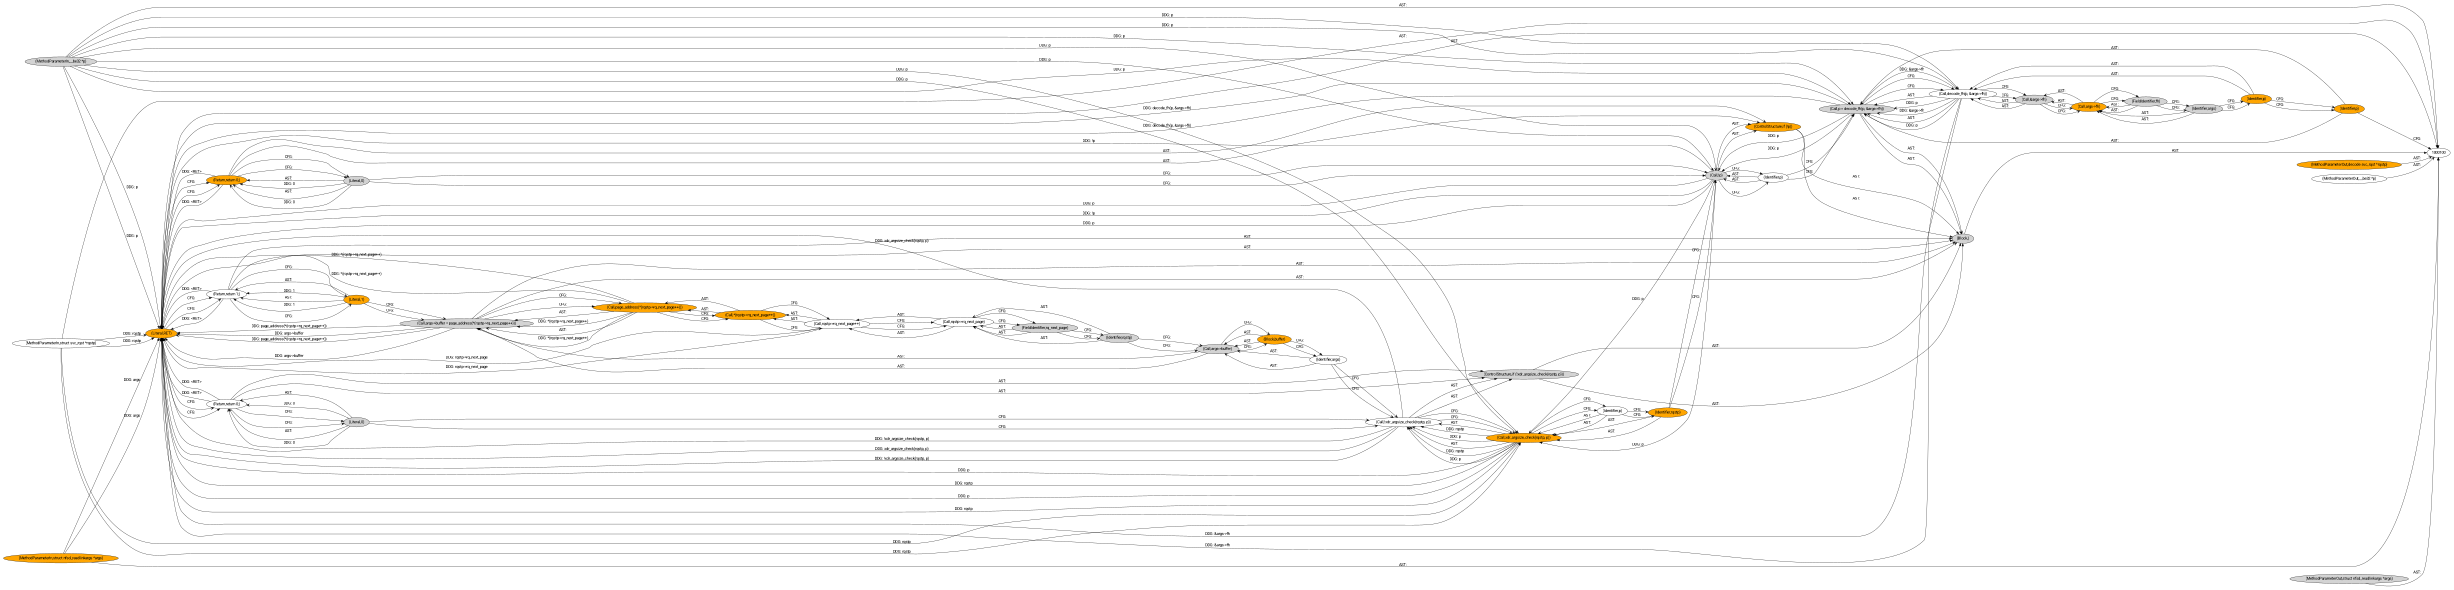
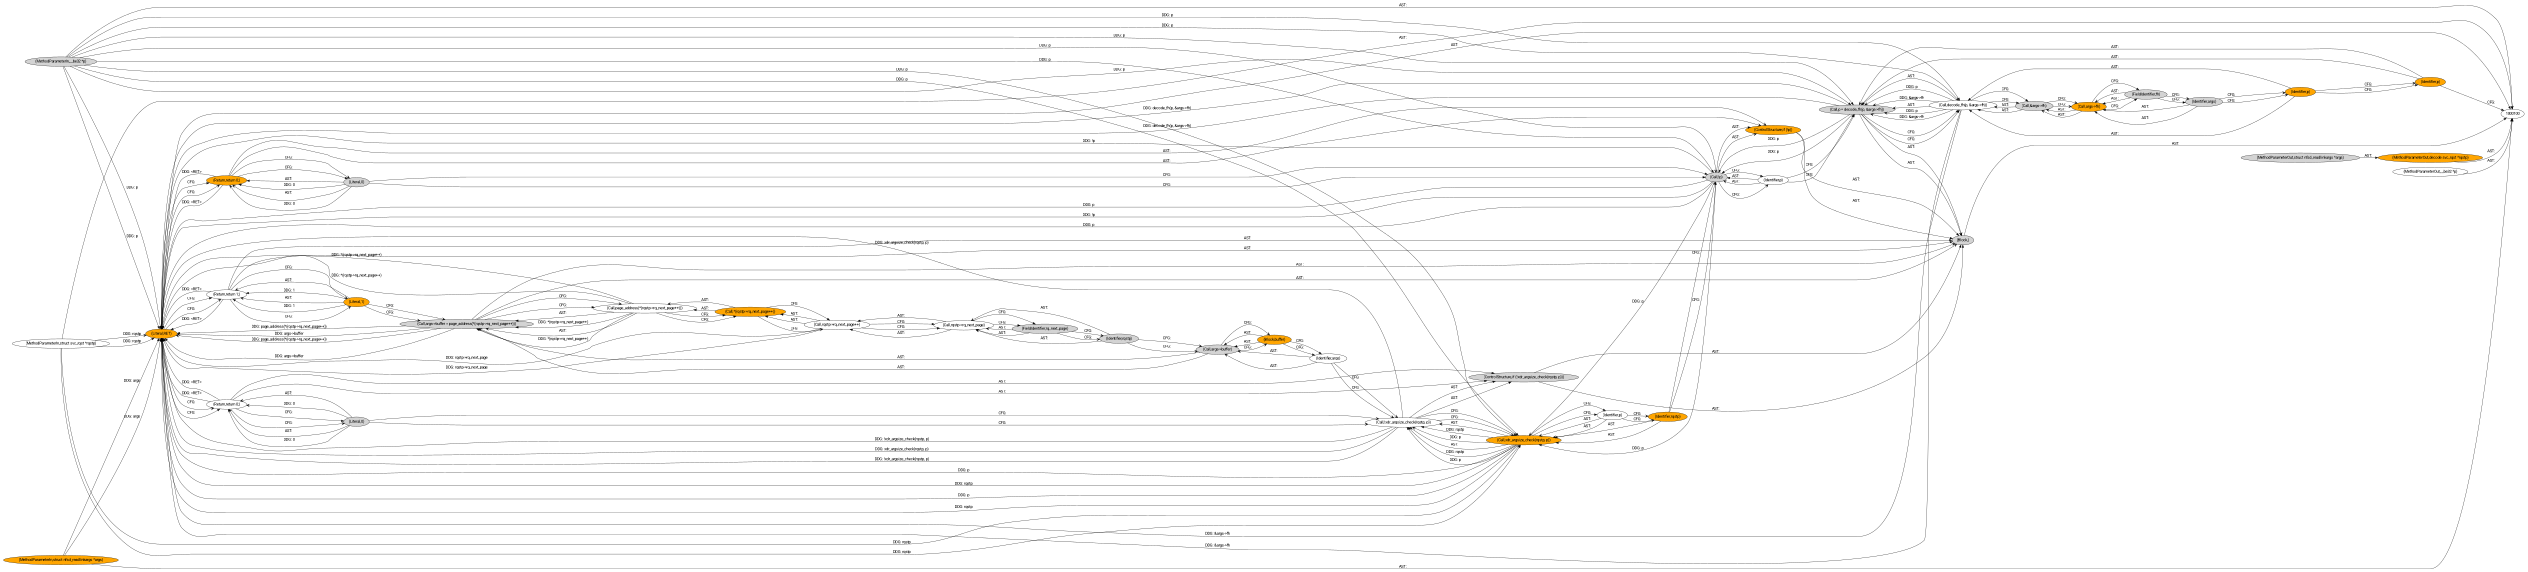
node "(Call,page_address(*(rqstp->rq_next_page++)))": fillcolor orange -> white
edge "(MethodParameterOut,struct nfsd_readlinkargs *args)" -> "1000100": now "(MethodParameterOut,struct nfsd_readlinkargs *args)" -> "(MethodParameterOut,decode svc_rqst *rqstp)"
